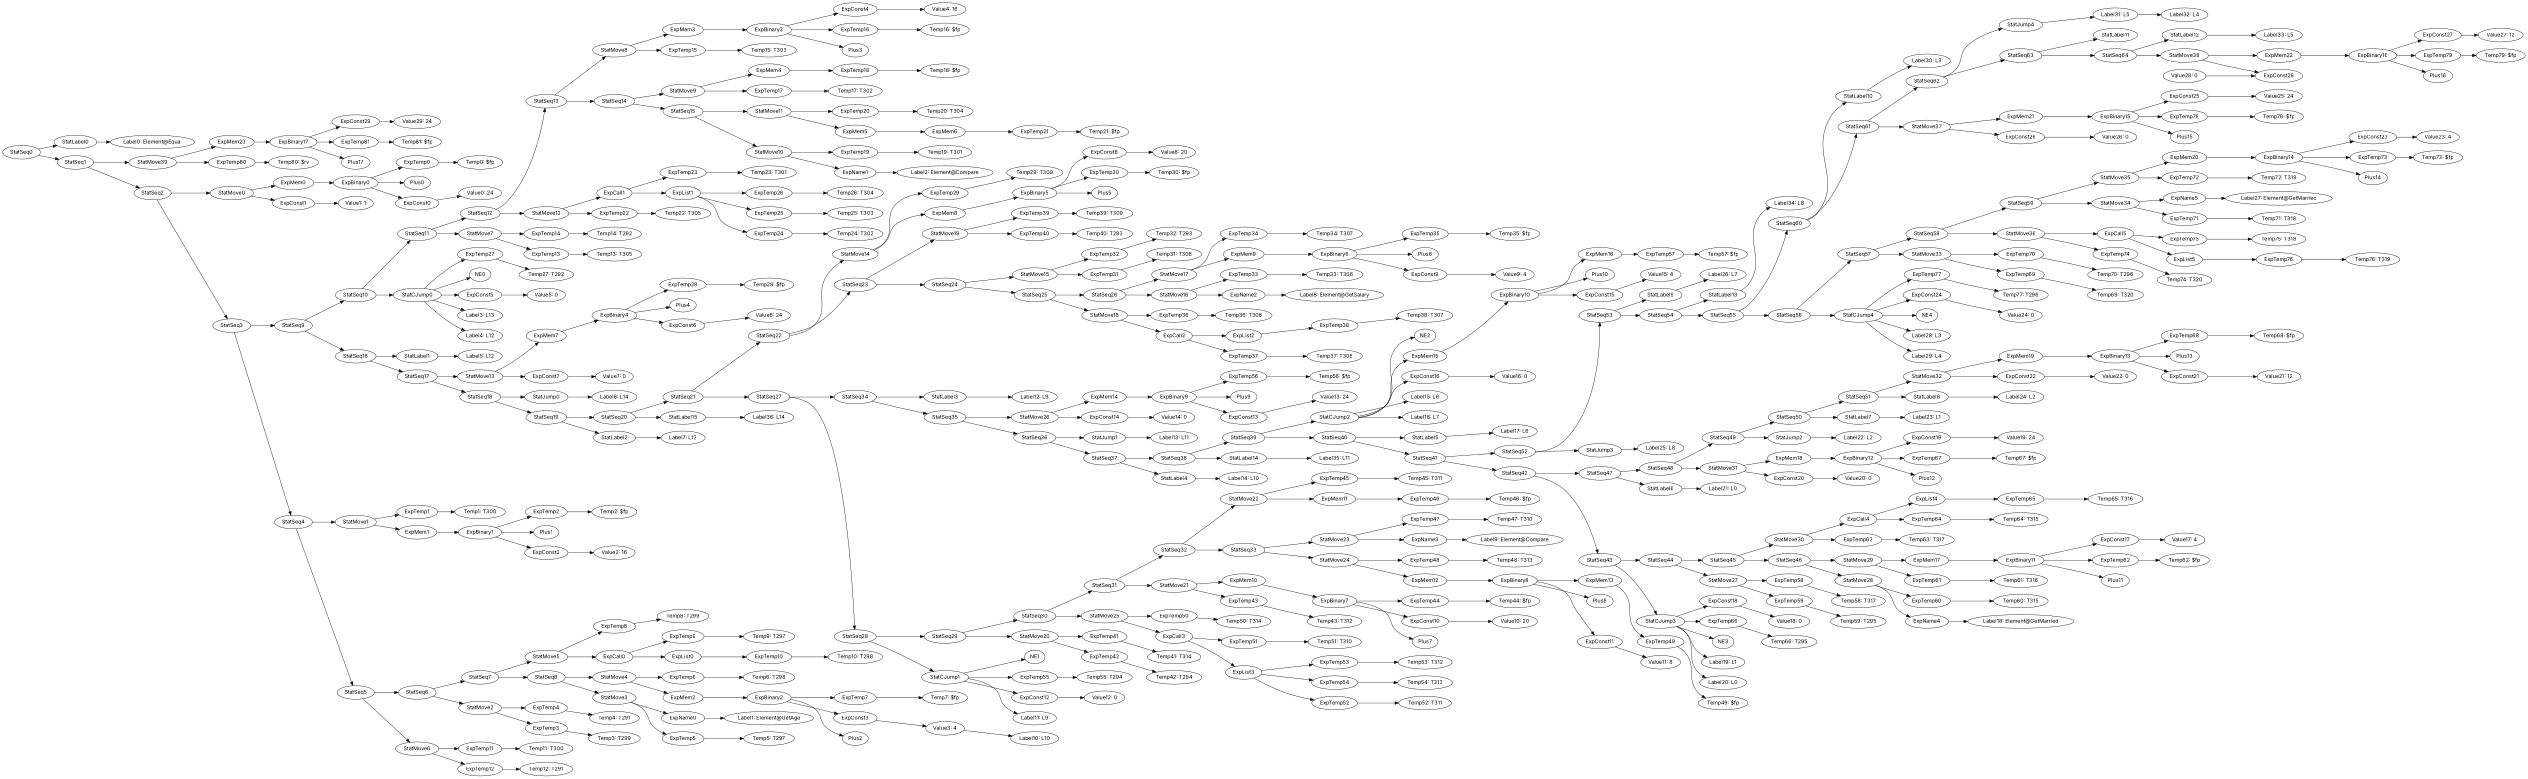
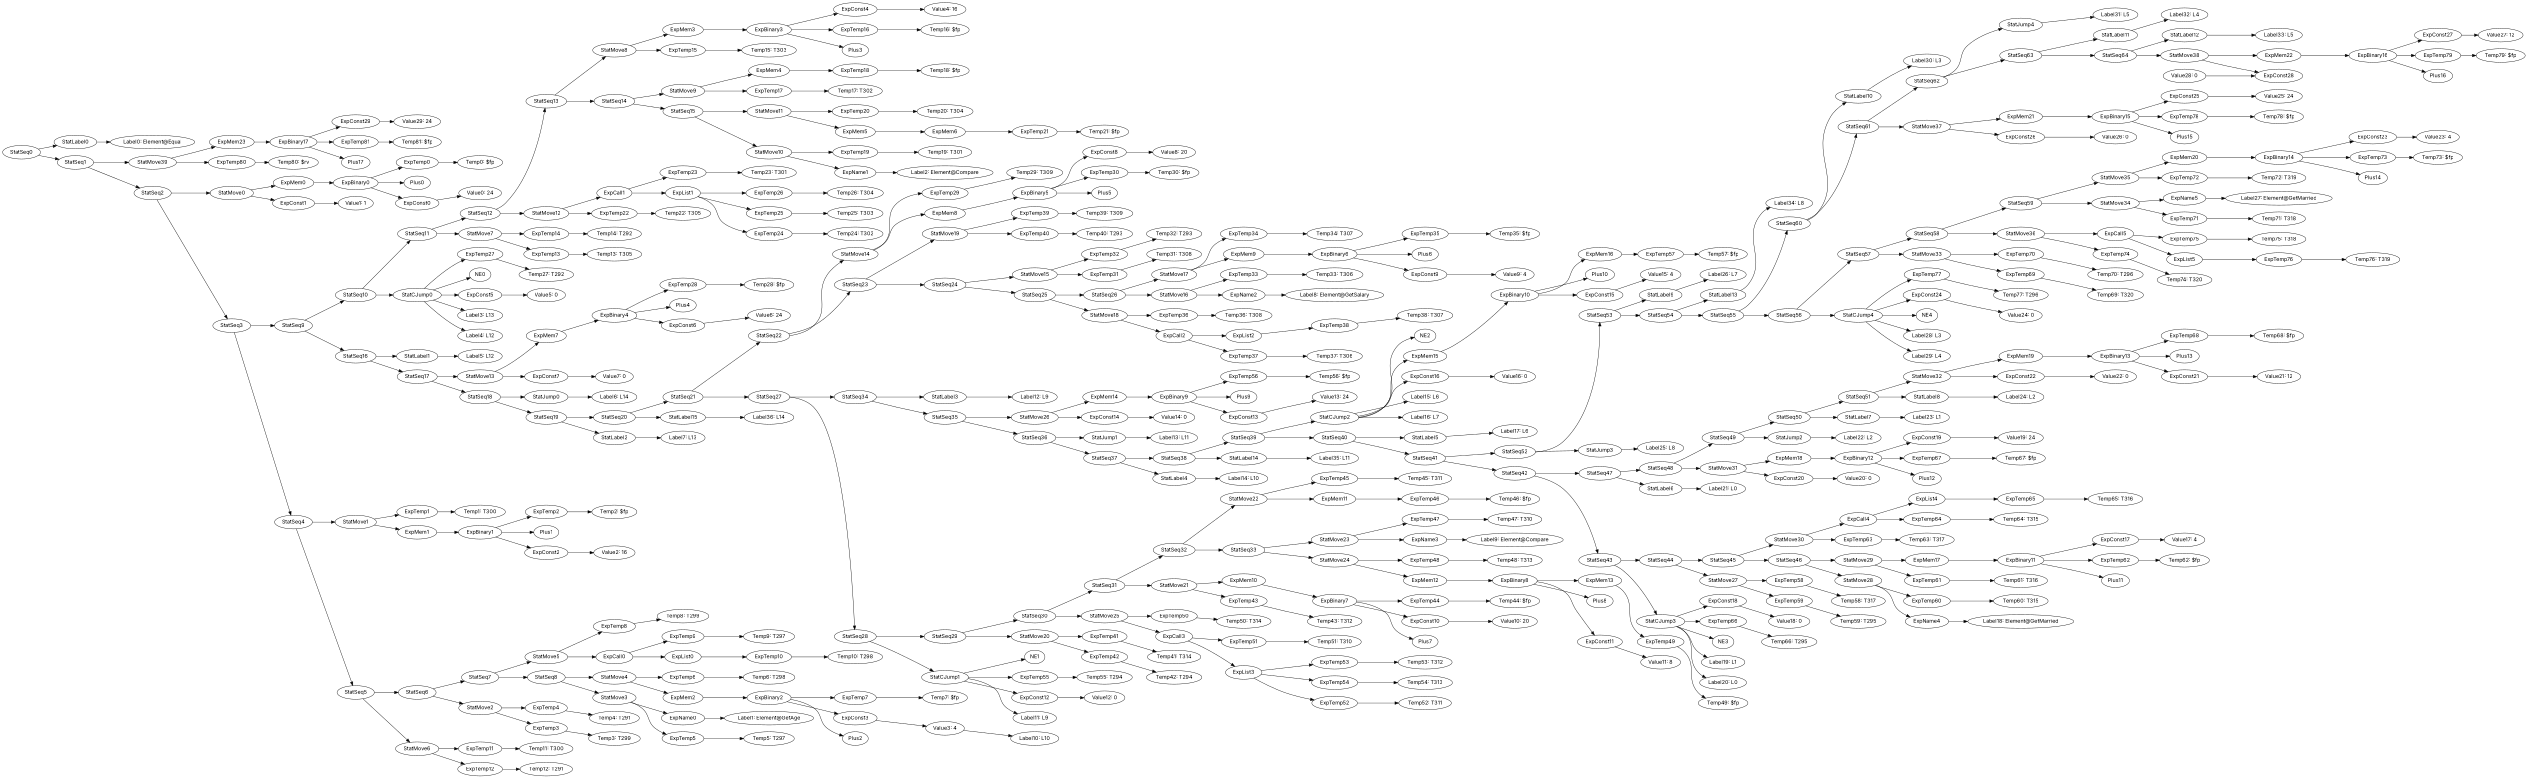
edge "Label31: L5" -> "Label32: L4": now "StatLabel11" -> "Label32: L4"
